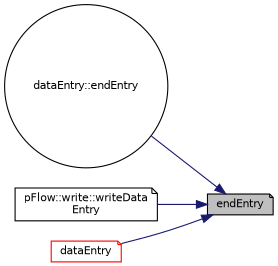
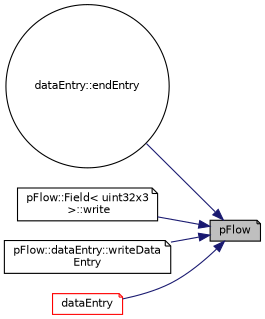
node "pFlow::write::writeData Entry": label "pFlow::write::writeData Entry" -> "pFlow::dataEntry::writeData Entry"
node "pFlow::Field< uint32x3 >::write": added
node "endEntry": label "endEntry" -> "pFlow"
